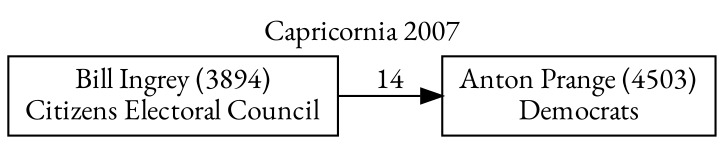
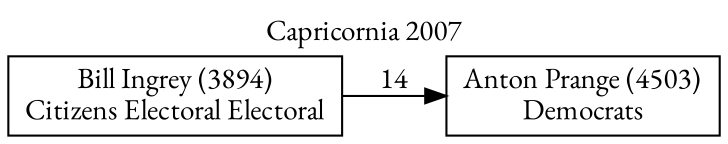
node "Bill Ingrey (3894) Citizens Electoral Council": label "Bill Ingrey (3894) Citizens Electoral Council" -> "Bill Ingrey (3894) Citizens Electoral Electoral"
